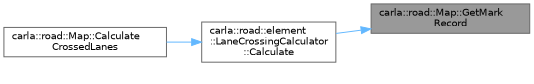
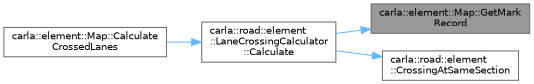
node "carla::road::Map::GetMark Record": label "carla::road::Map::GetMark Record" -> "carla::element::Map::GetMark Record"
node "carla::road::Map::Calculate CrossedLanes": label "carla::road::Map::Calculate CrossedLanes" -> "carla::element::Map::Calculate CrossedLanes"
node "carla::road::element ::CrossingAtSameSection": added
